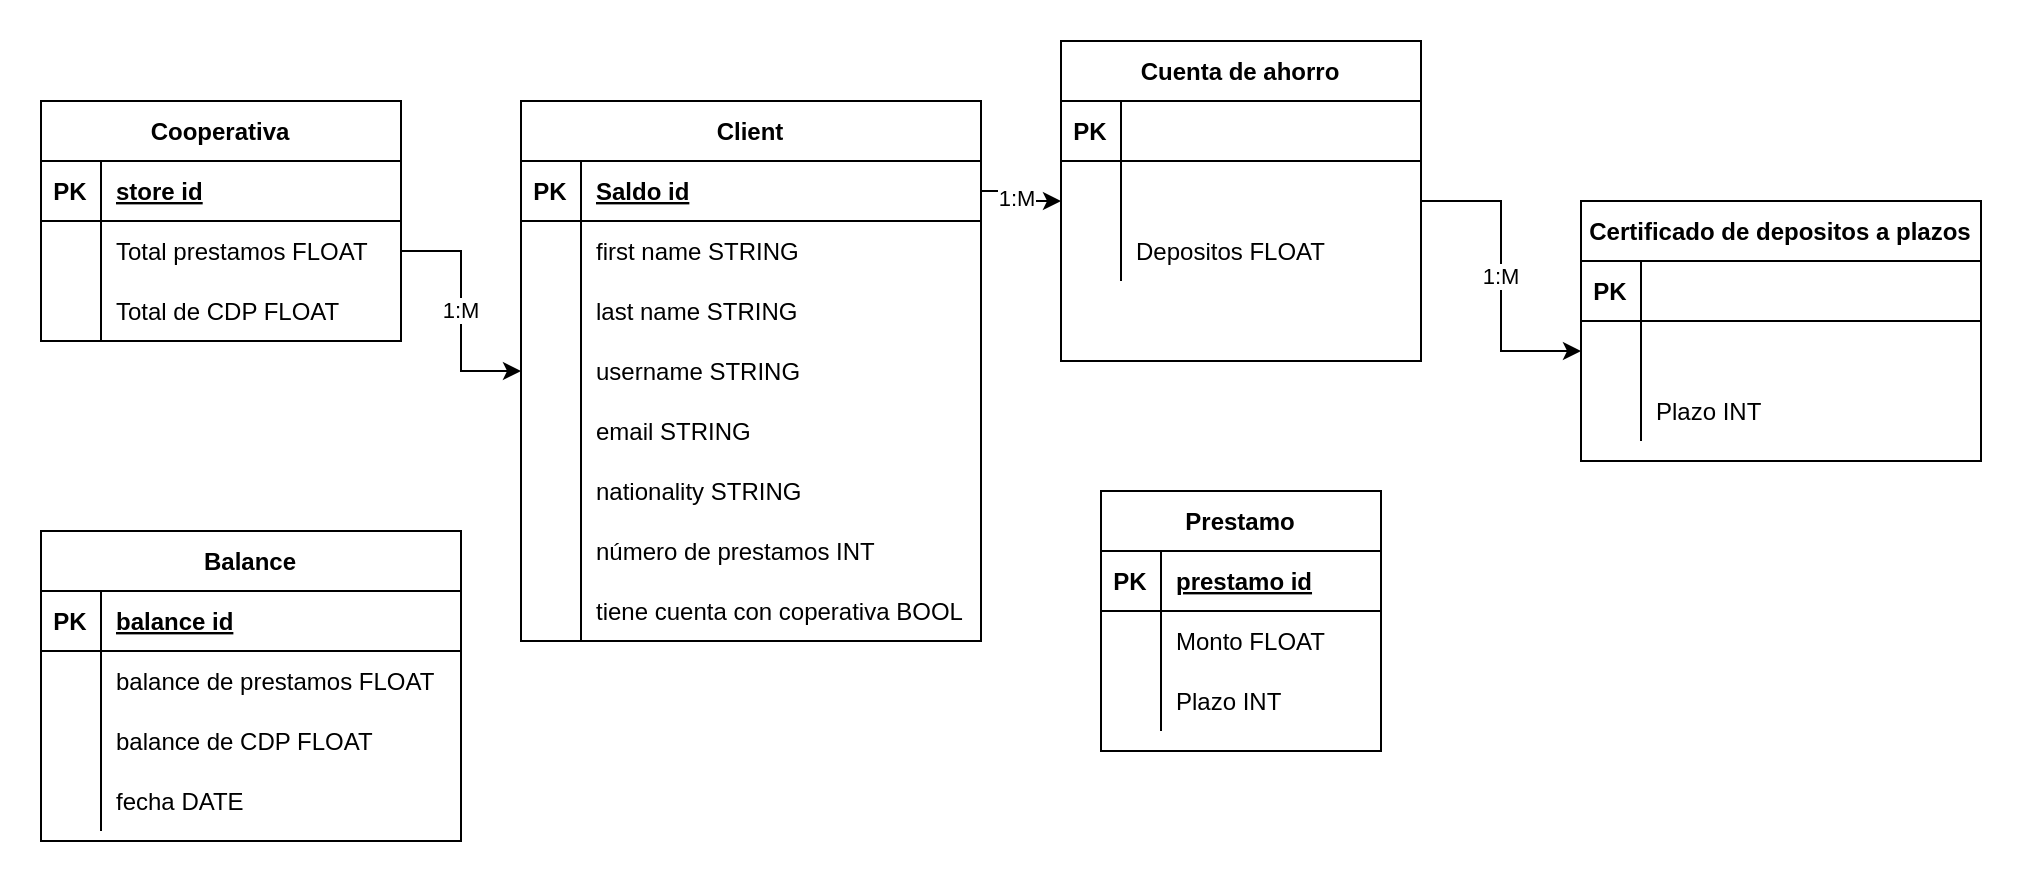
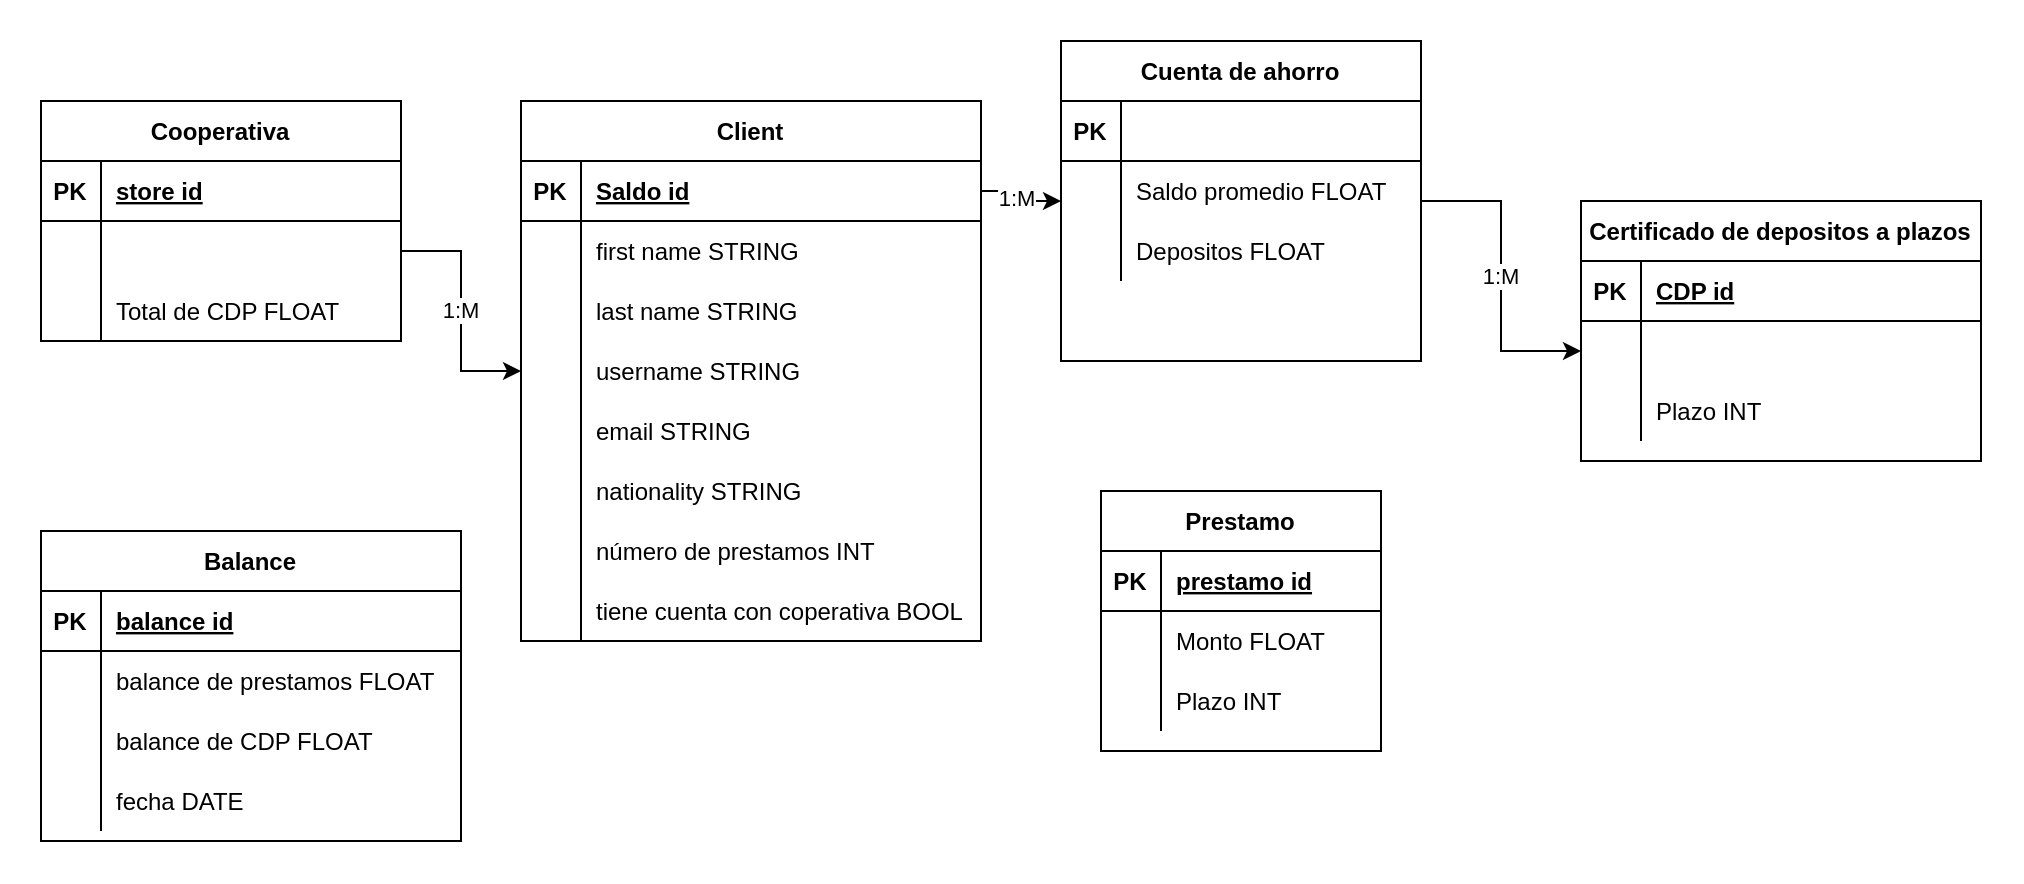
node "Saldo promedio FLOAT": added
node "Total prestamos FLOAT": removed
node "CDP id": added
